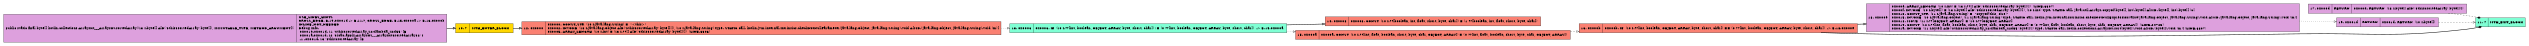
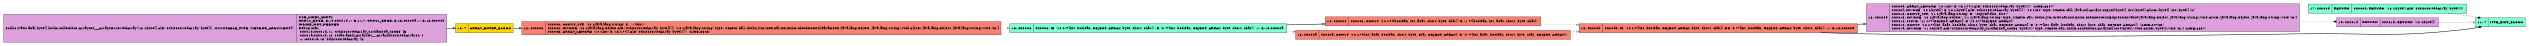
node "17: 0x000d": fillcolor plum -> aquamarine
edge "18: 0x000e" -> "19: 0x001d": arrowhead onormal -> diamond
edge "14: 0x0008" -> "16: 0x000b": added
node "10: ?": text "MTH_ENTER_BLOCK" -> "ARRAY_ENTER_BLOCK"
